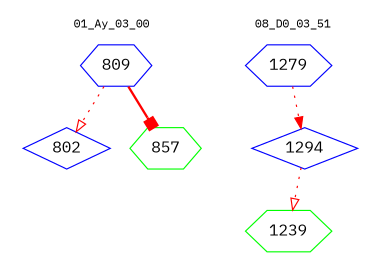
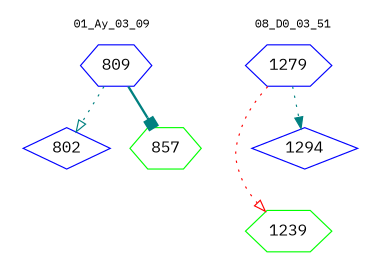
cluster "01_Ay_03_00": label "01_Ay_03_00" -> "01_Ay_03_09"
edge "809" -> "857": color red -> teal
edge "1279" -> "1294": color red -> teal
edge "809" -> "802": color red -> teal
edge "1294" -> "1239": now "1279" -> "1239"
